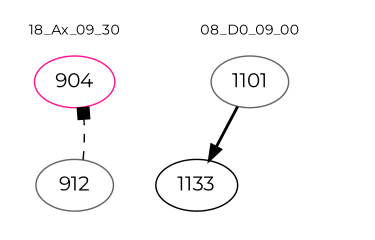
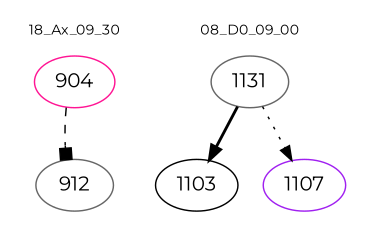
node "1101": label "1101" -> "1131"
edge "912" -> "904": reversed
node "1133": label "1133" -> "1103"
node "1107": added
